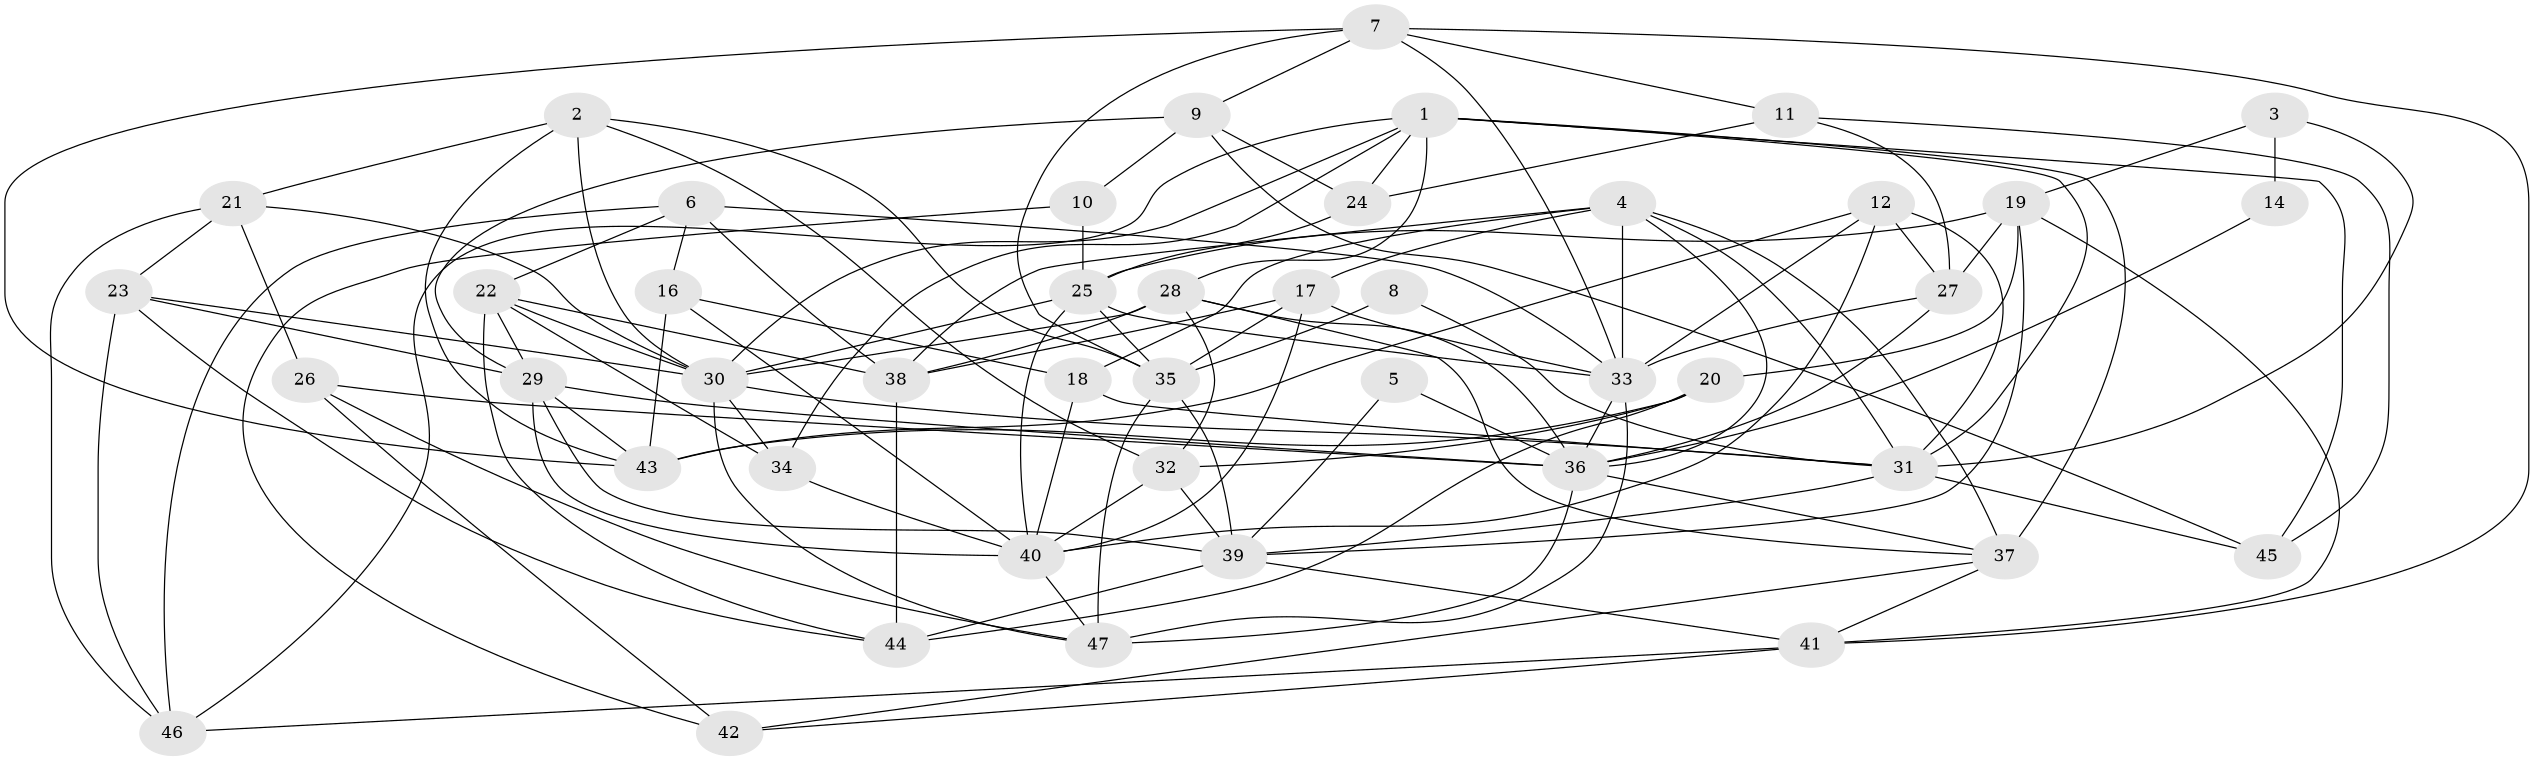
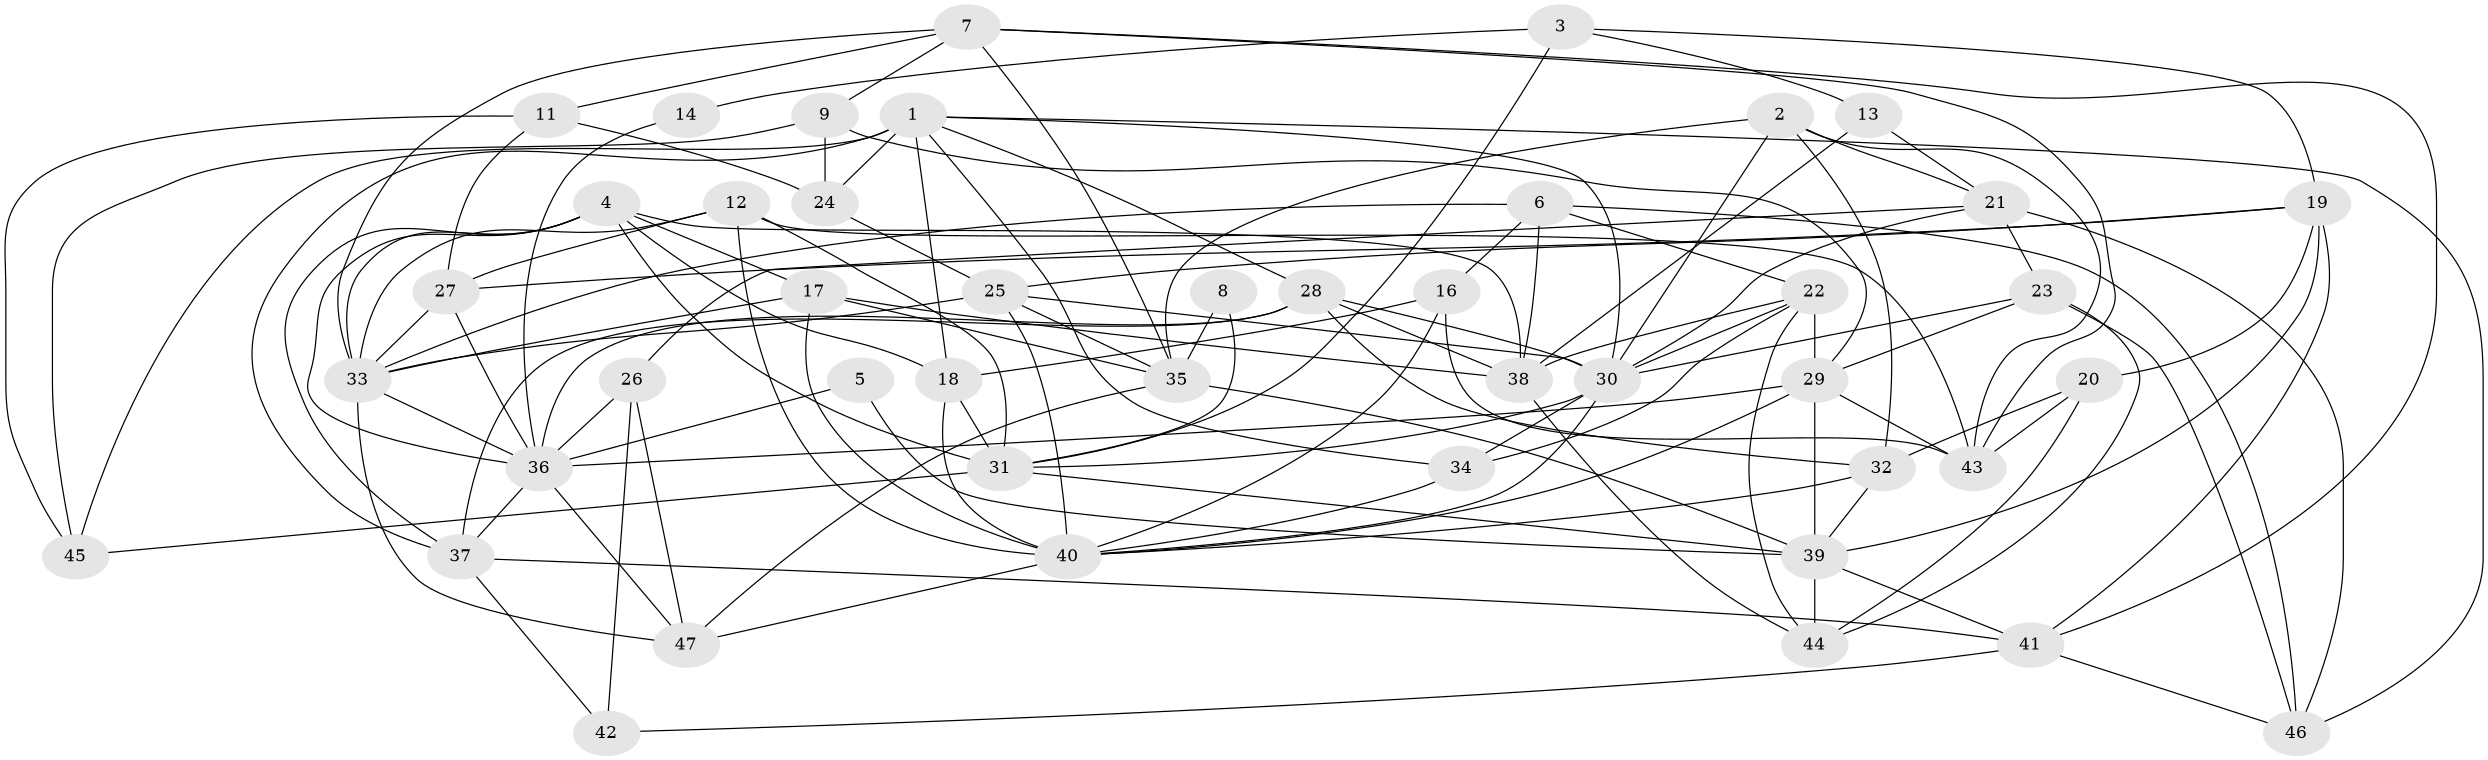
node "13": added
node "10": removed
edge "1" -- "31": now "1" -- "18"
edge "30" -- "47": now "30" -- "40"
